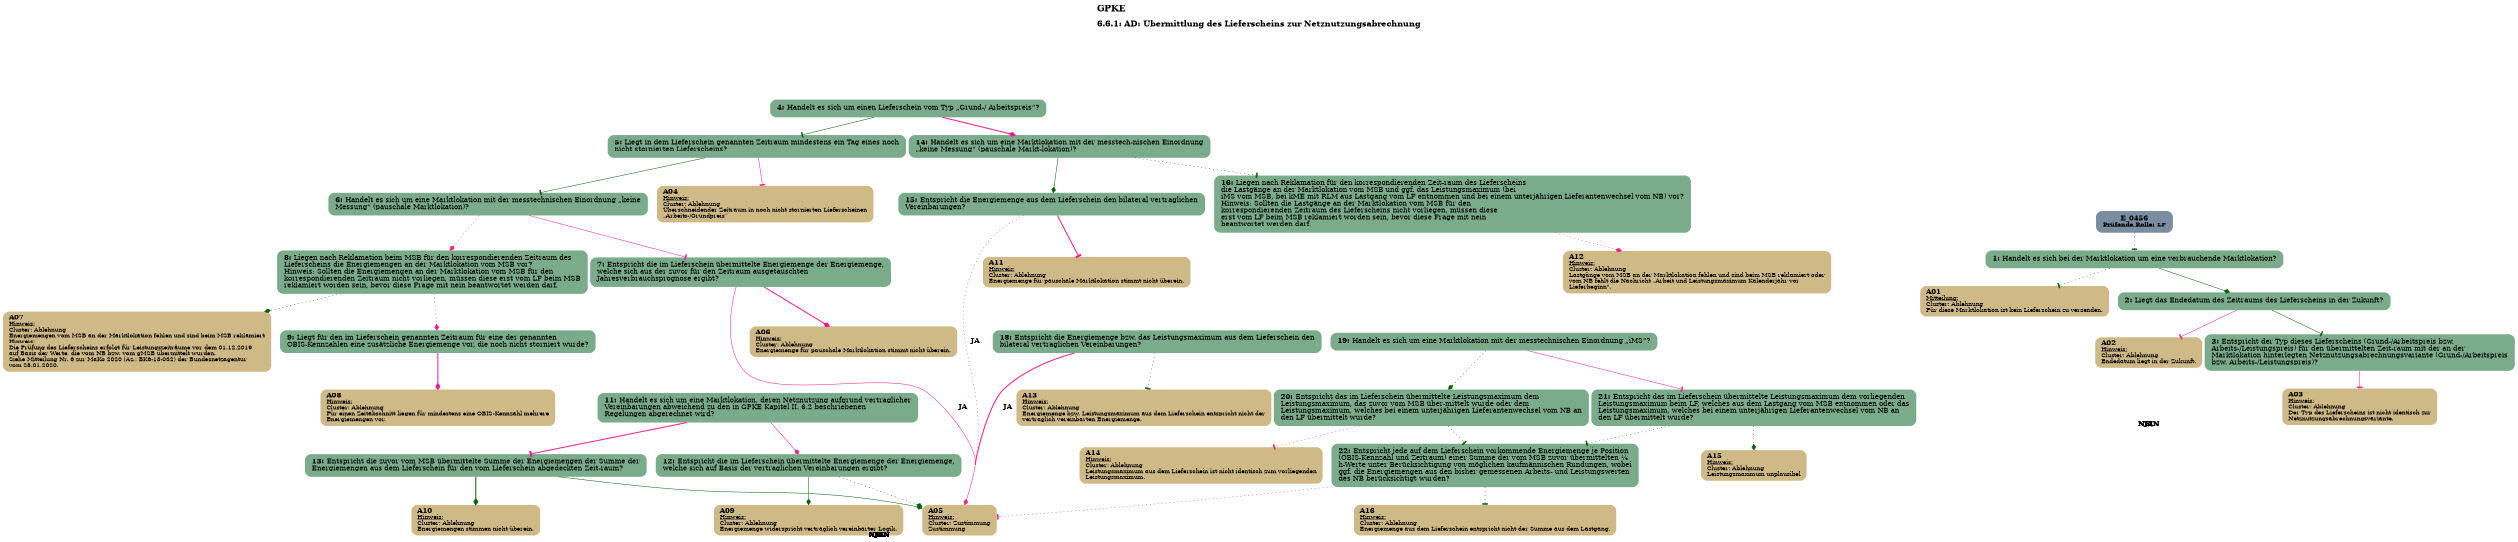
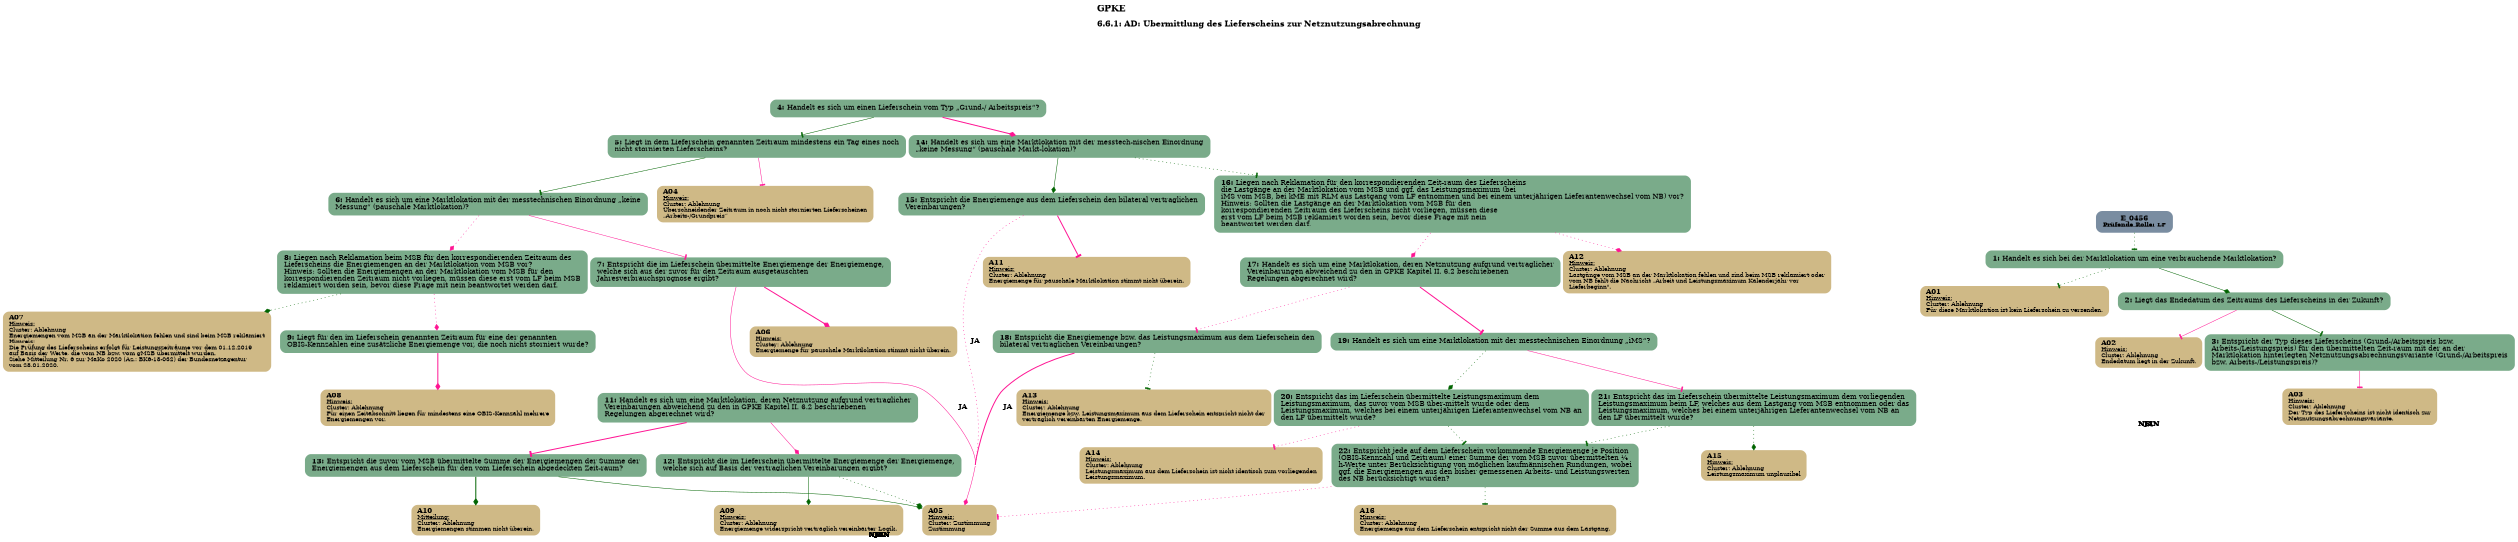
node "17:": added
node "A01": text "Mitteilung:" -> "Hinweis:"
node "A10": text "Hinweis:" -> "Mitteilung:"
